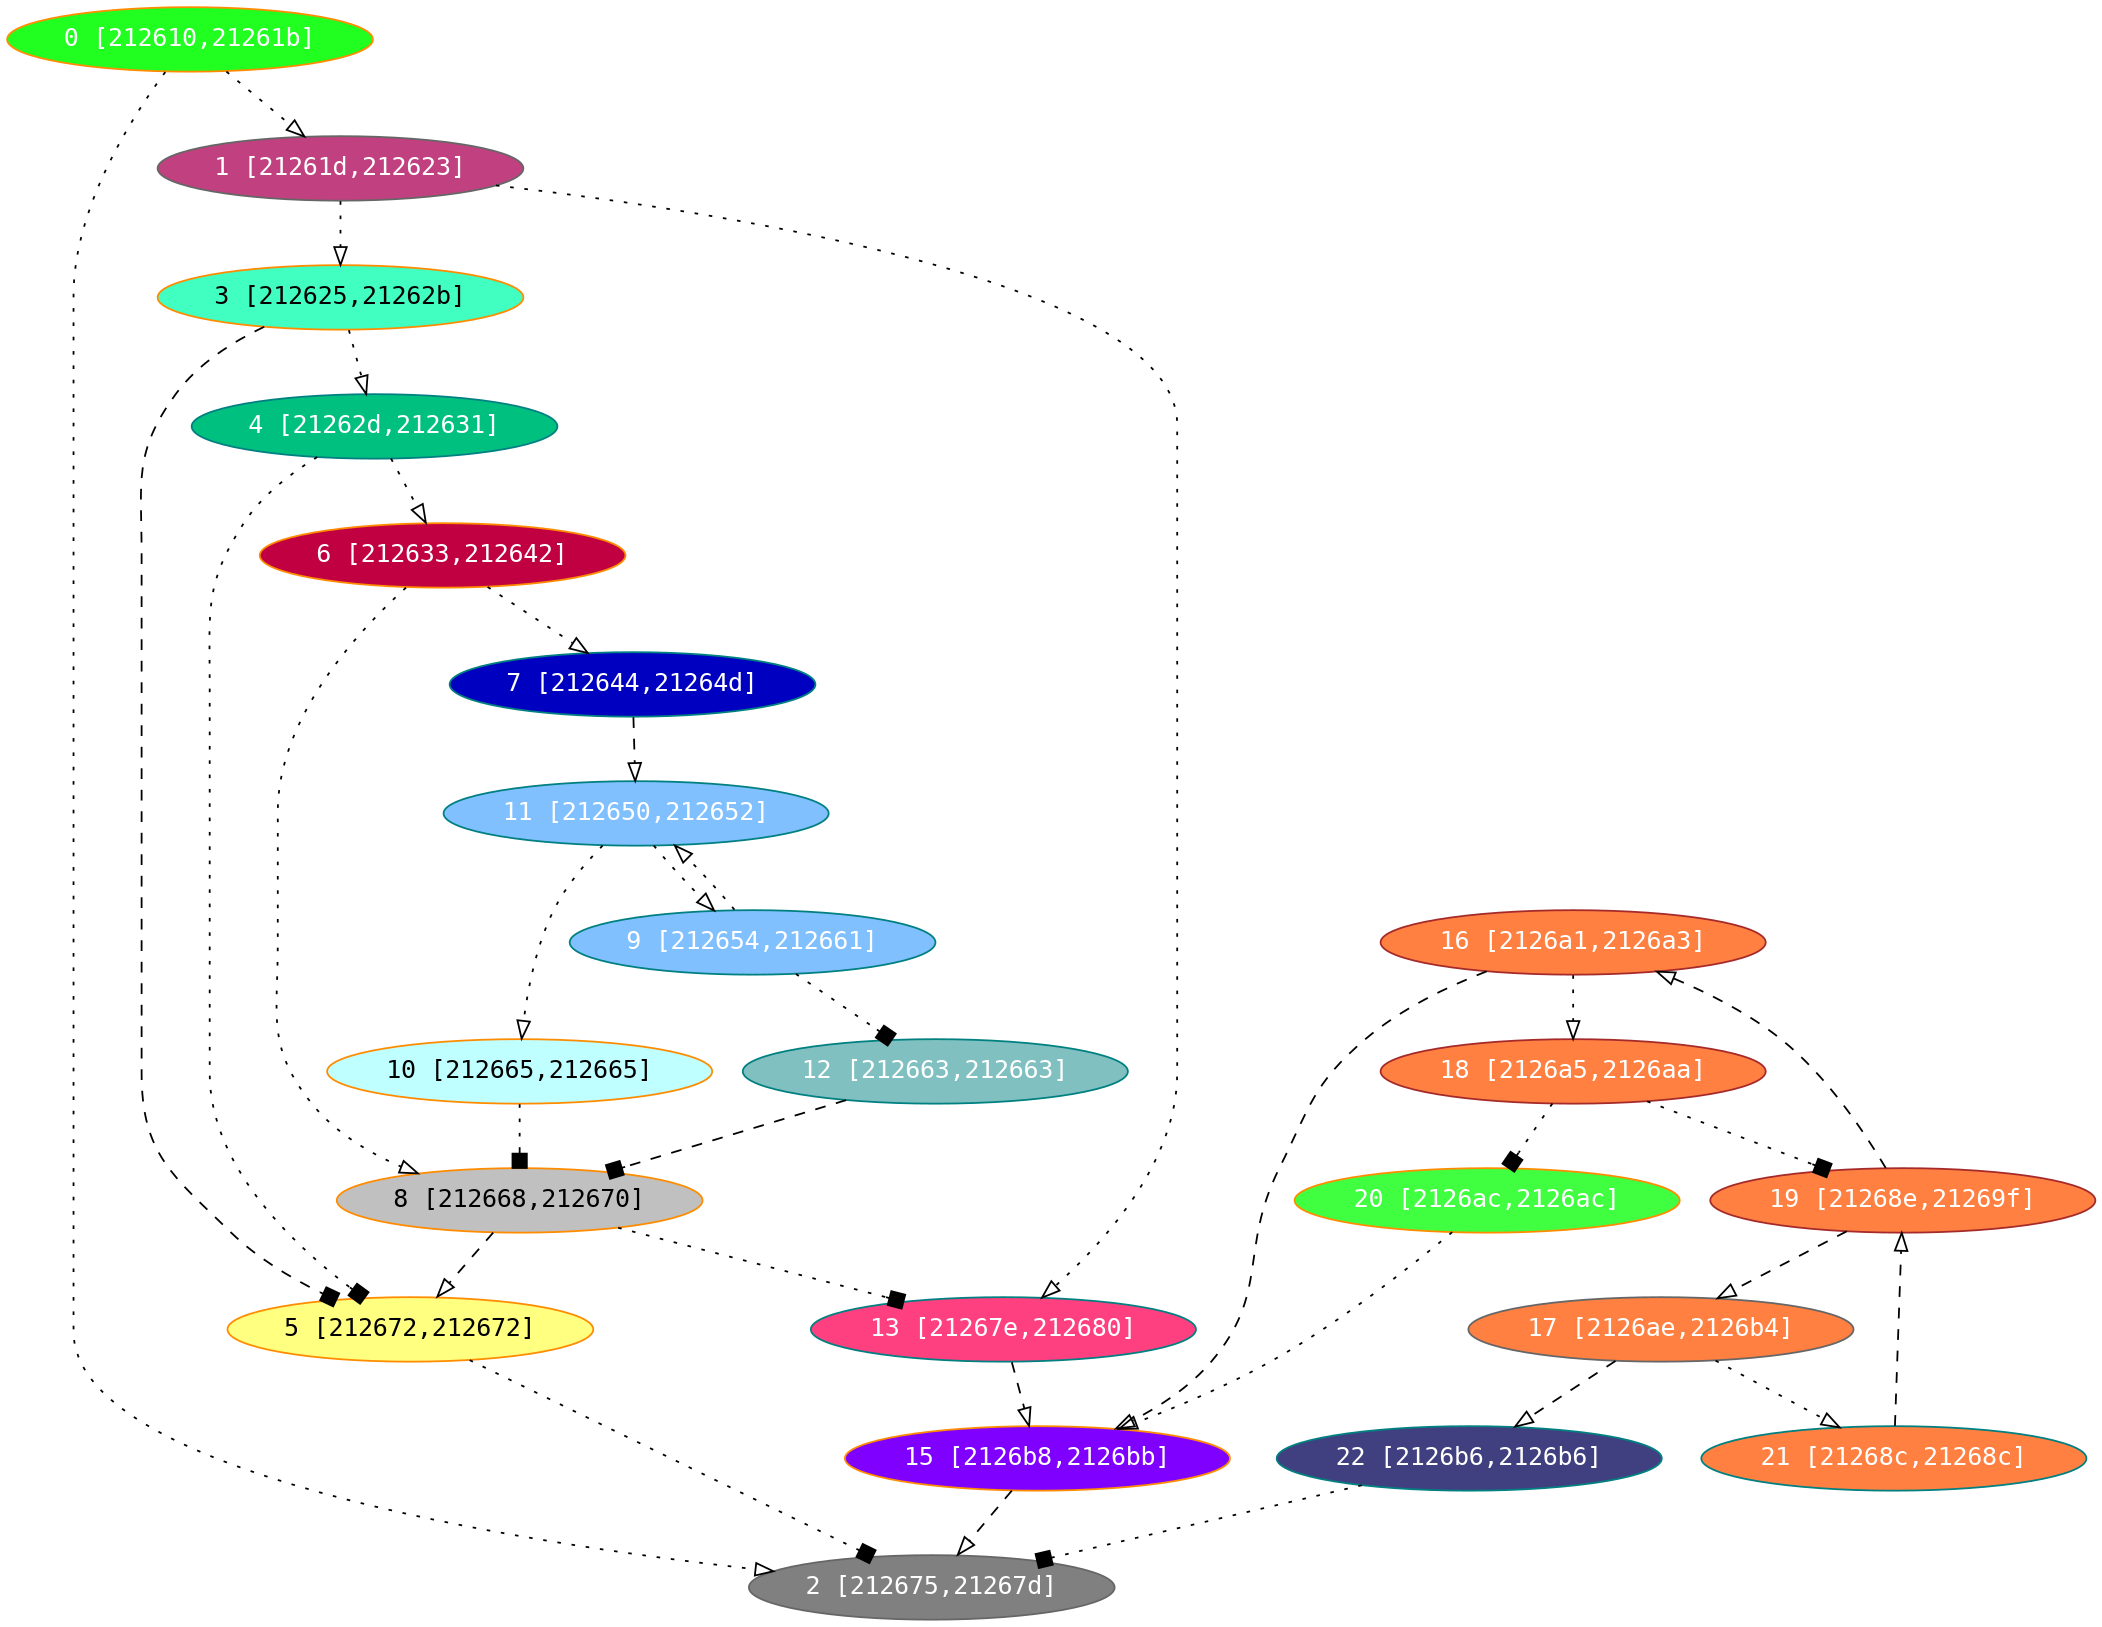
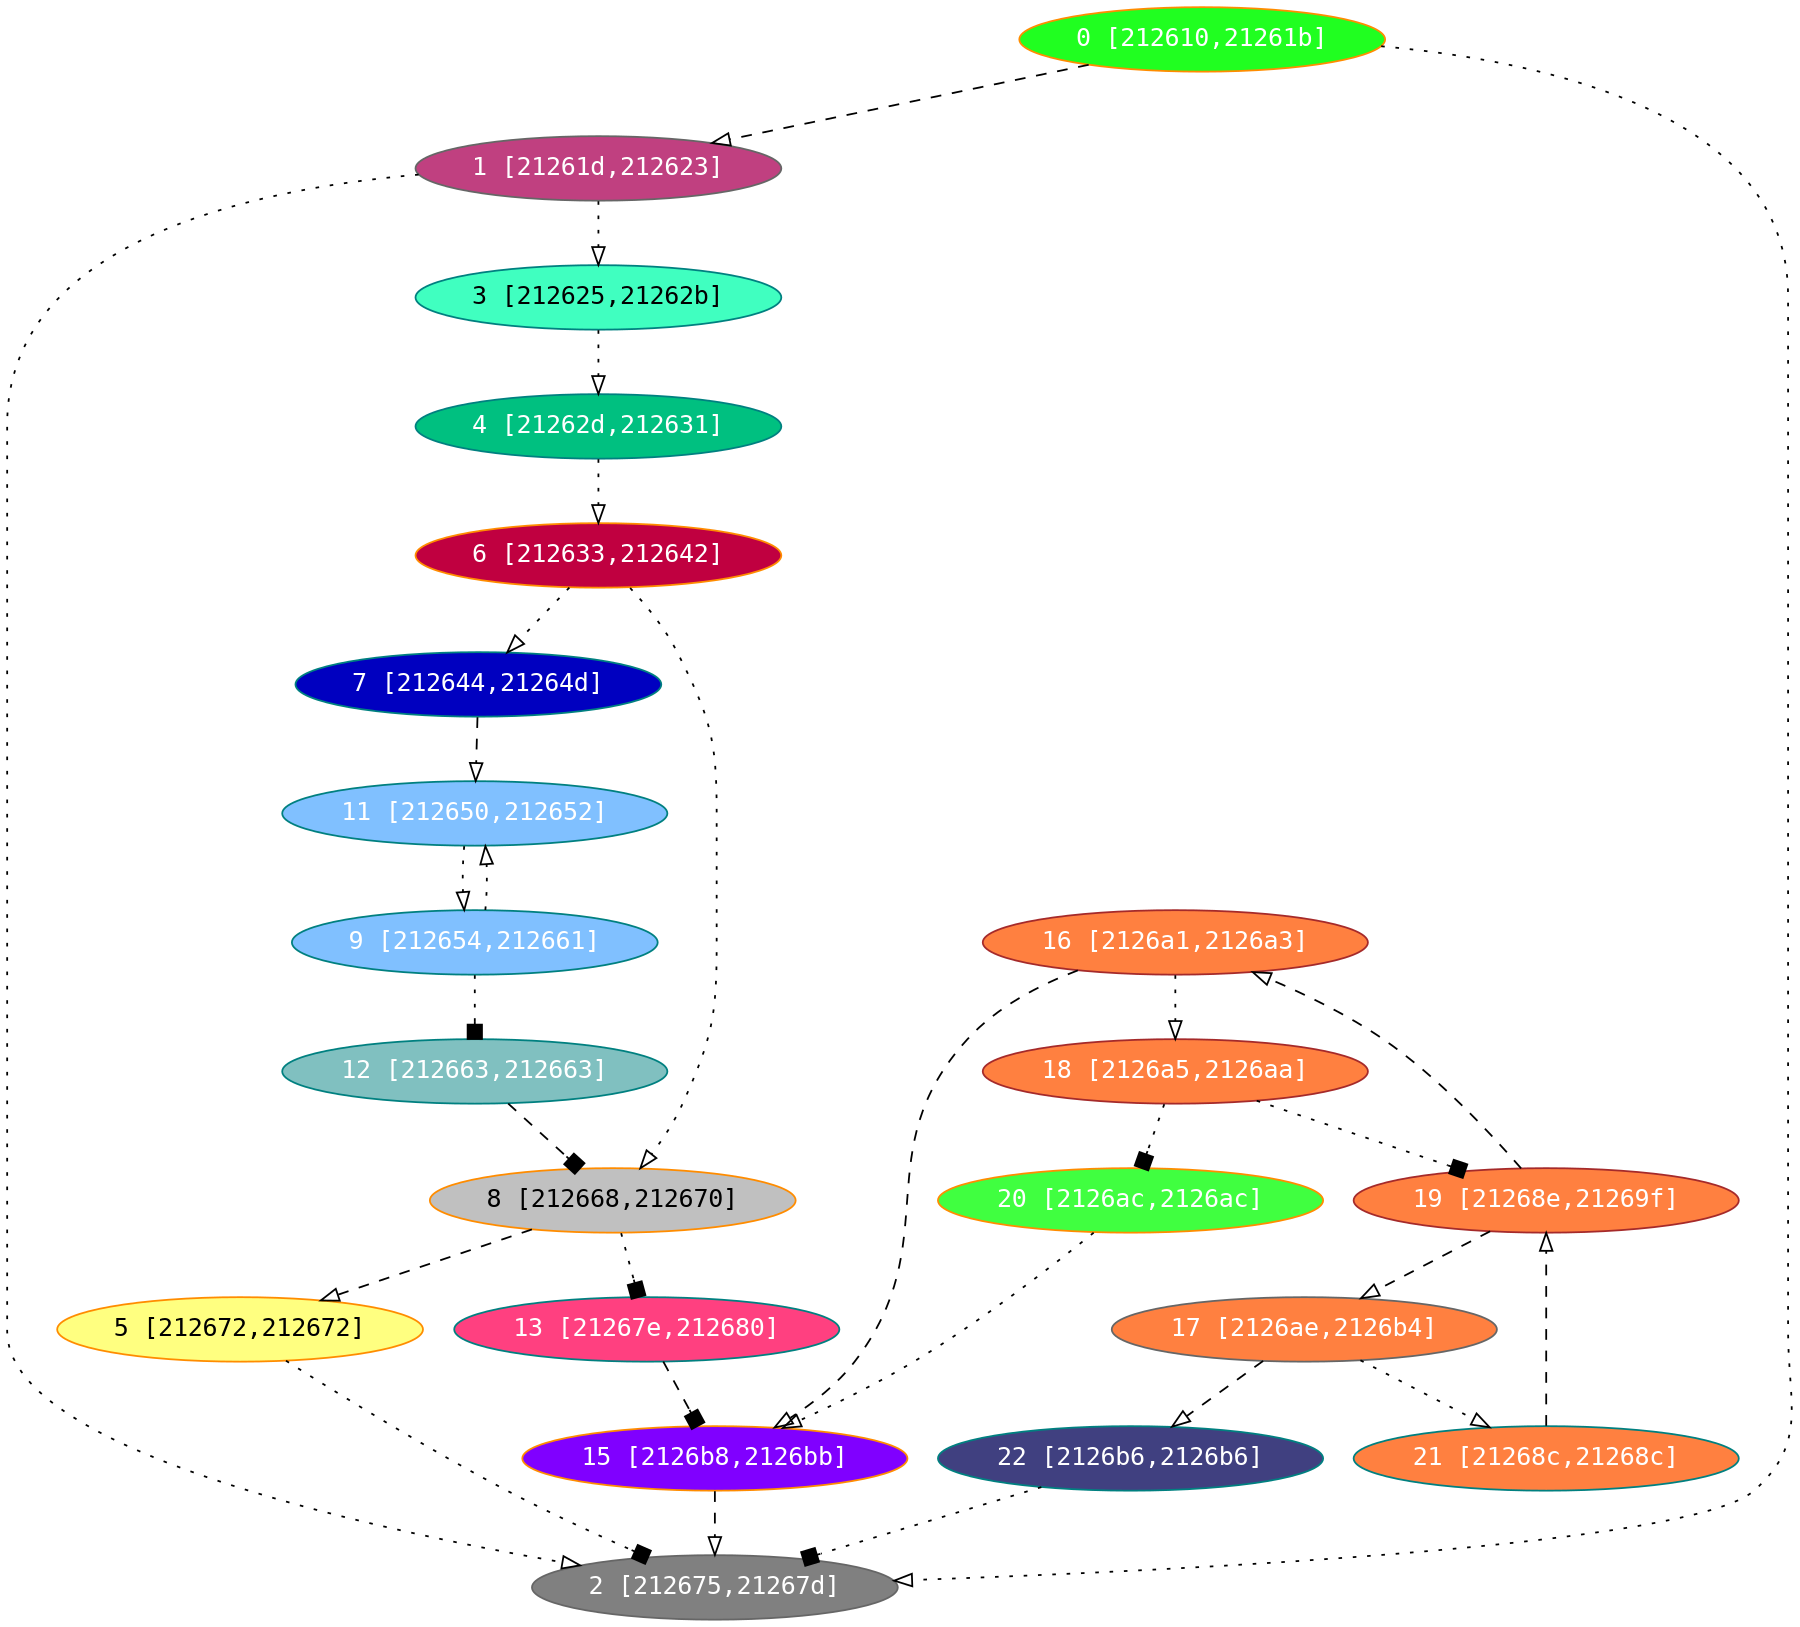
edge "0 [212610,21261b]" -> "1 [21261d,212623]": style dotted -> dashed
node "3 [212625,21262b]": color darkorange -> teal
edge "1 [21261d,212623]" -> "13 [21267e,212680]": now "1 [21261d,212623]" -> "2 [212675,21267d]"
edge "3 [212625,21262b]" -> "5 [212672,212672]": removed
edge "4 [21262d,212631]" -> "5 [212672,212672]": removed
node "10 [212665,212665]": removed
edge "13 [21267e,212680]" -> "15 [2126b8,2126bb]": arrowhead onormal -> box
